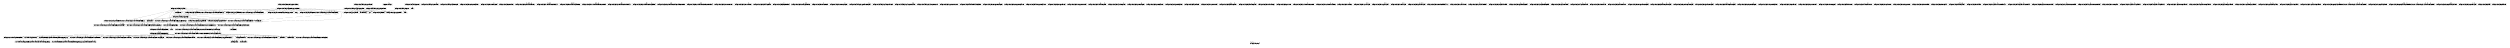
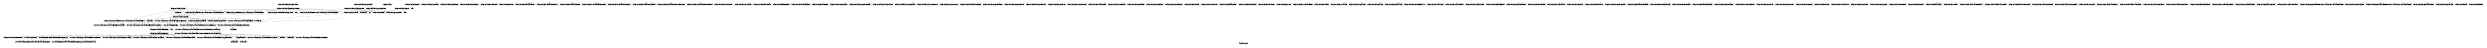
node "_ZN9LAMMPS_NS3Fix13write_restartEP8_IO_FILE": removed
